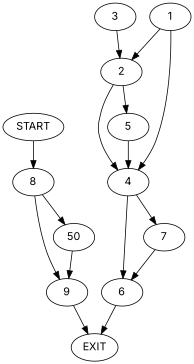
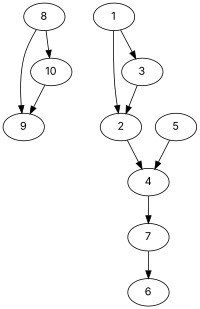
edge "2" -> "5": removed
edge "1" -> "4": now "1" -> "3"
node "START": removed
edge "4" -> "6": removed
node "50": label "50" -> "10"
node "EXIT": removed
